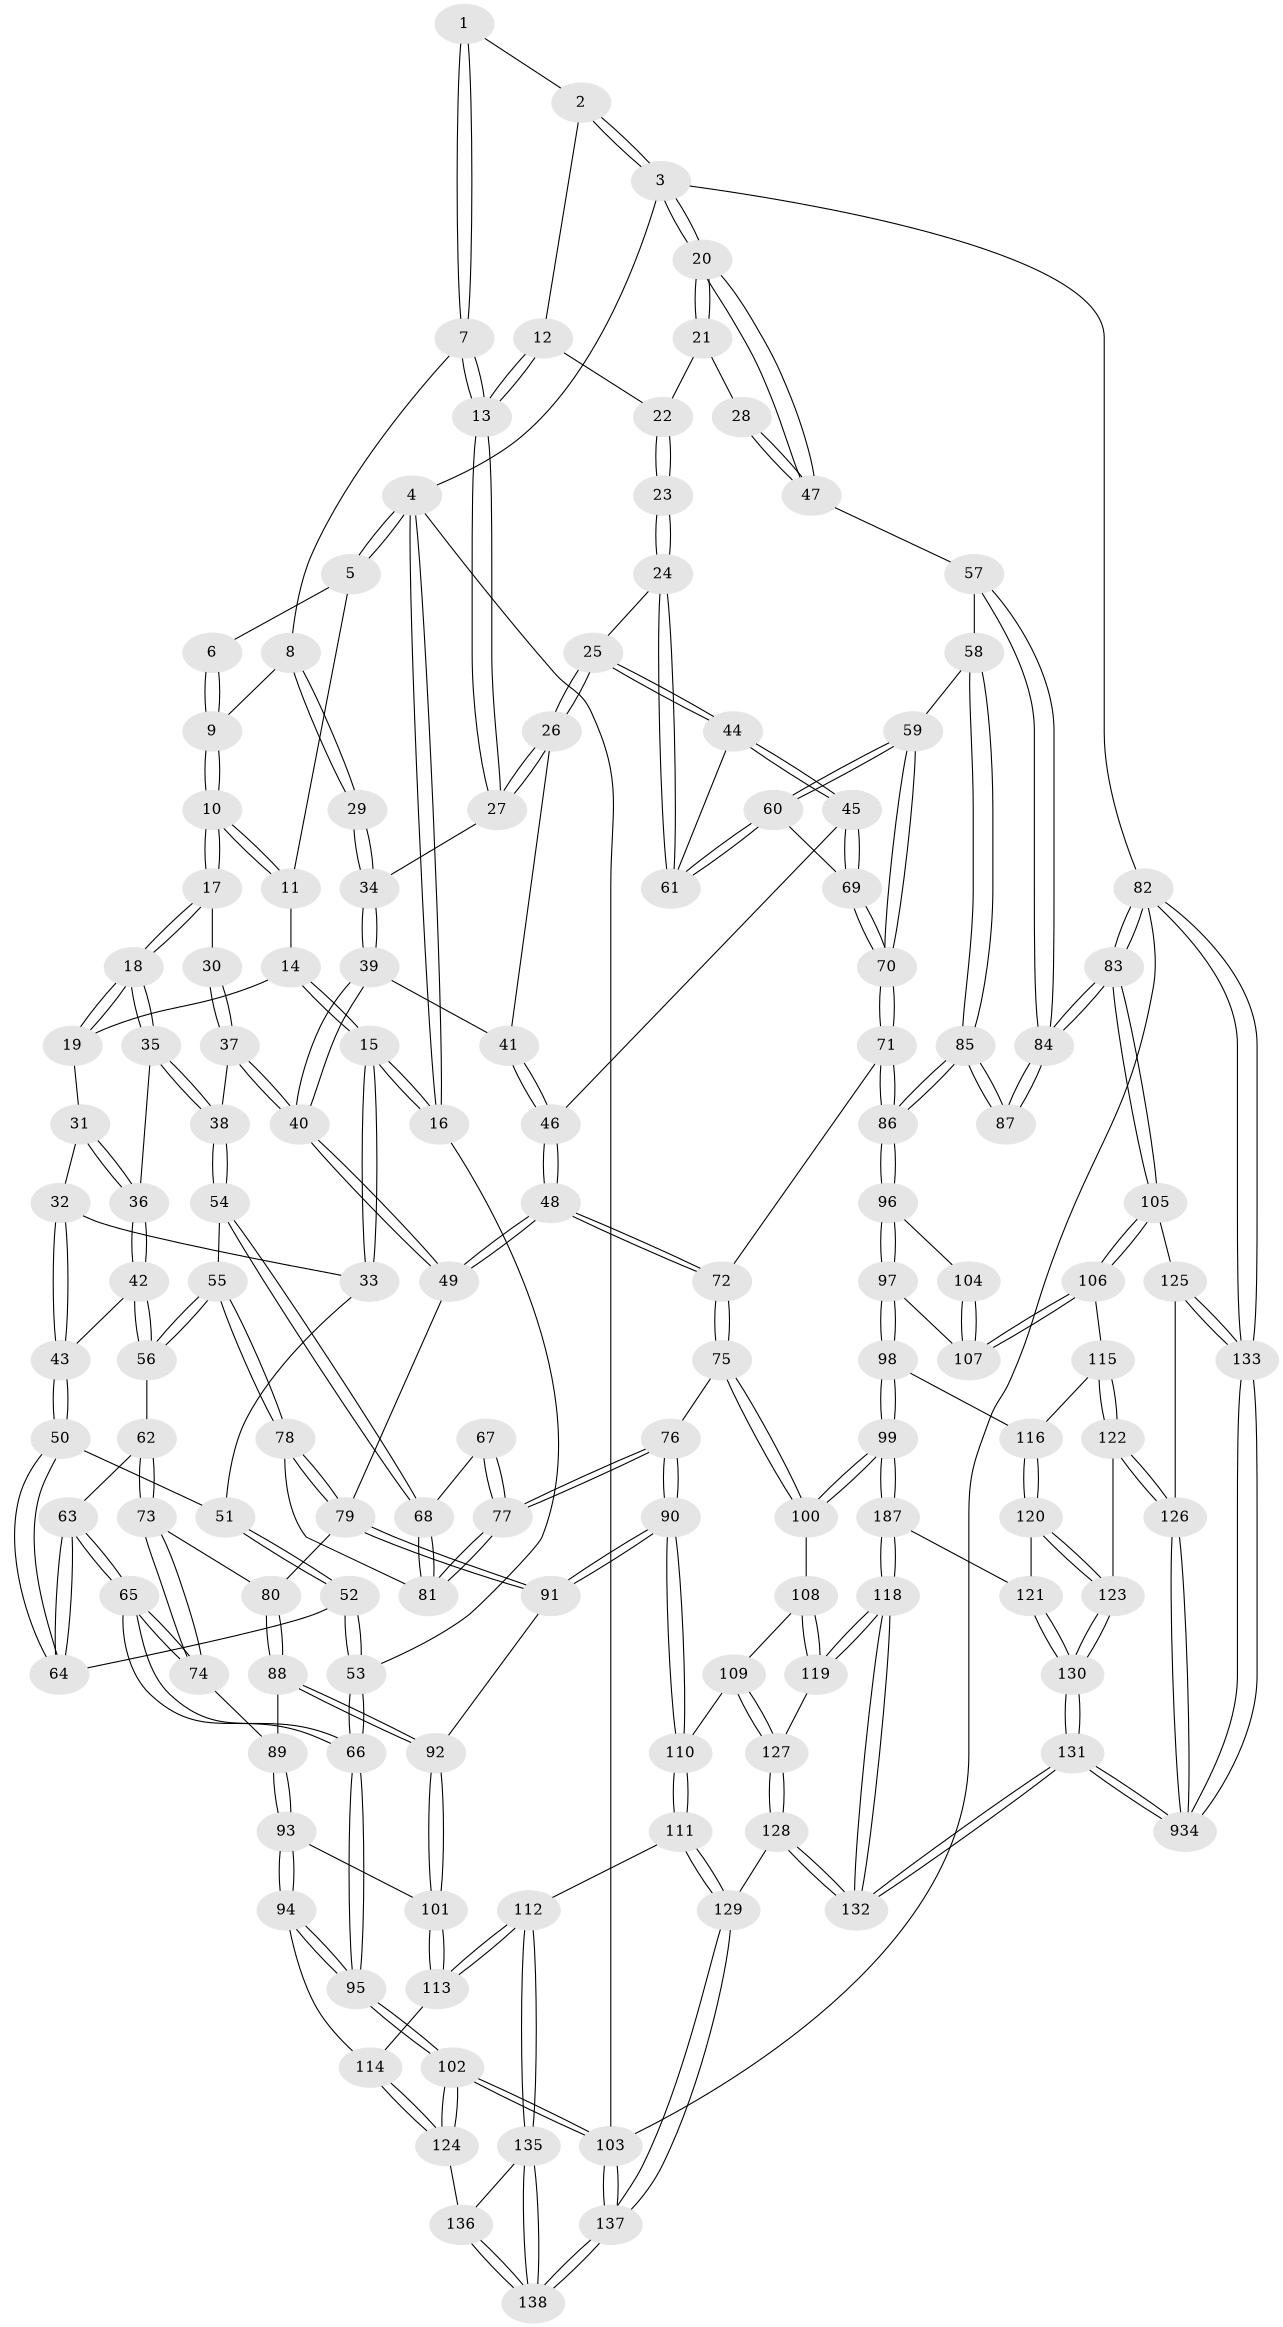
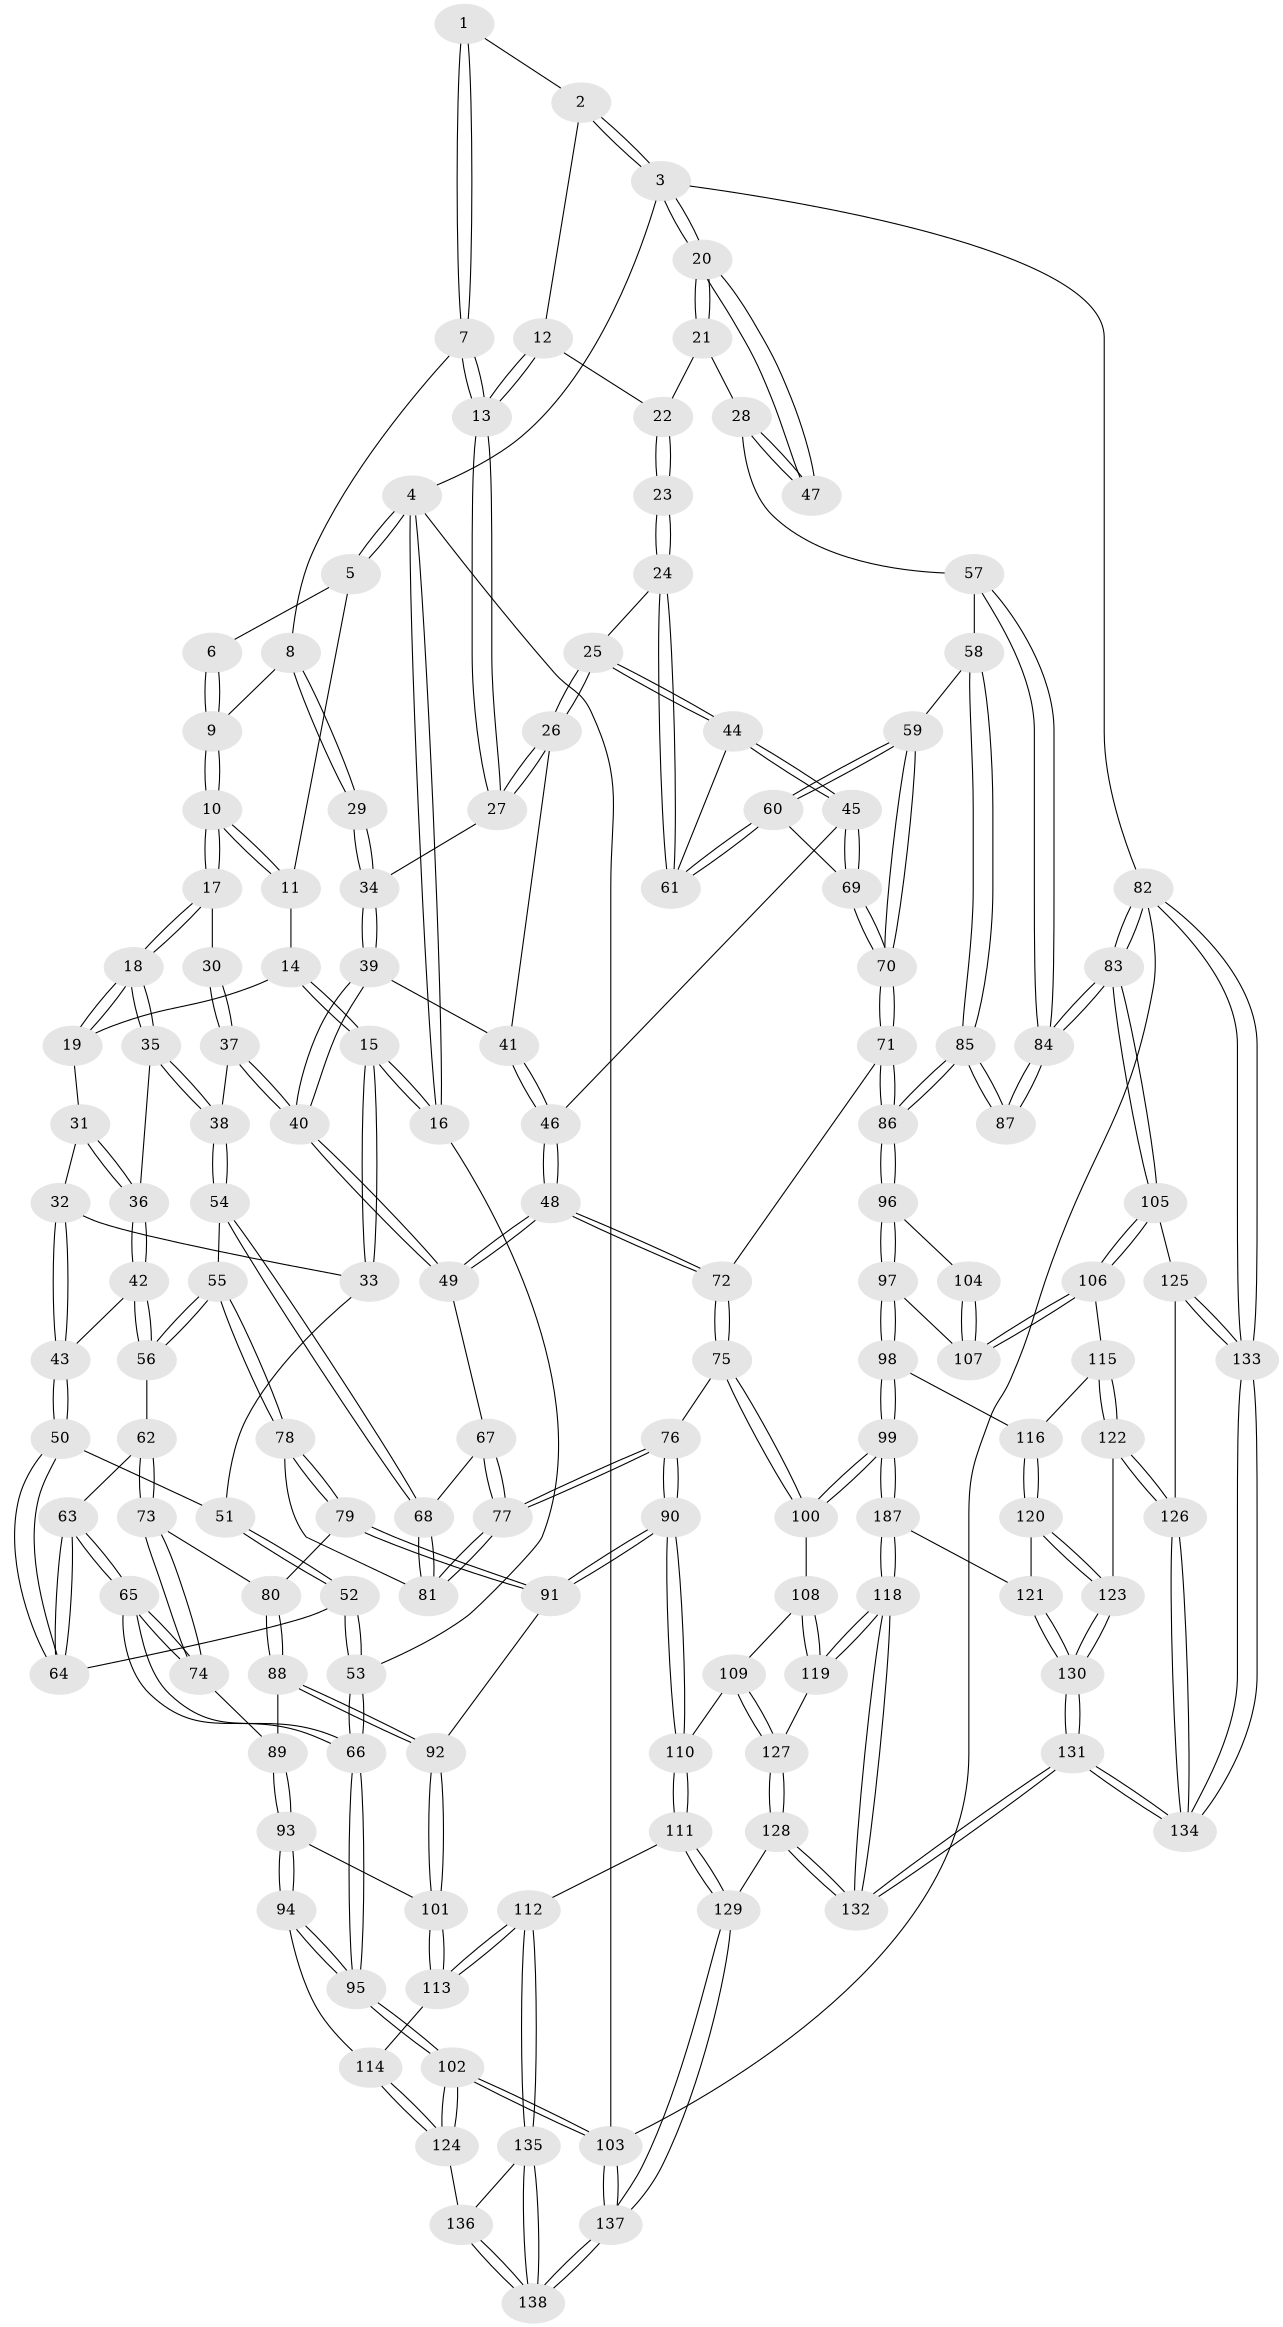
edge "47" -- "57": now "28" -- "57"
edge "49" -- "79": now "49" -- "67"
node "934": label "934" -> "134"
